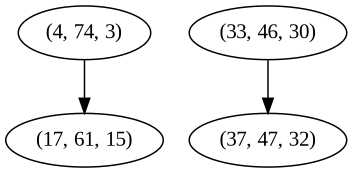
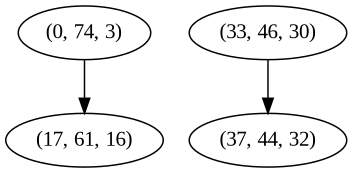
node "(4, 74, 3)": label "(4, 74, 3)" -> "(0, 74, 3)"
node "(17, 61, 15)": label "(17, 61, 15)" -> "(17, 61, 16)"
node "(37, 47, 32)": label "(37, 47, 32)" -> "(37, 44, 32)"
